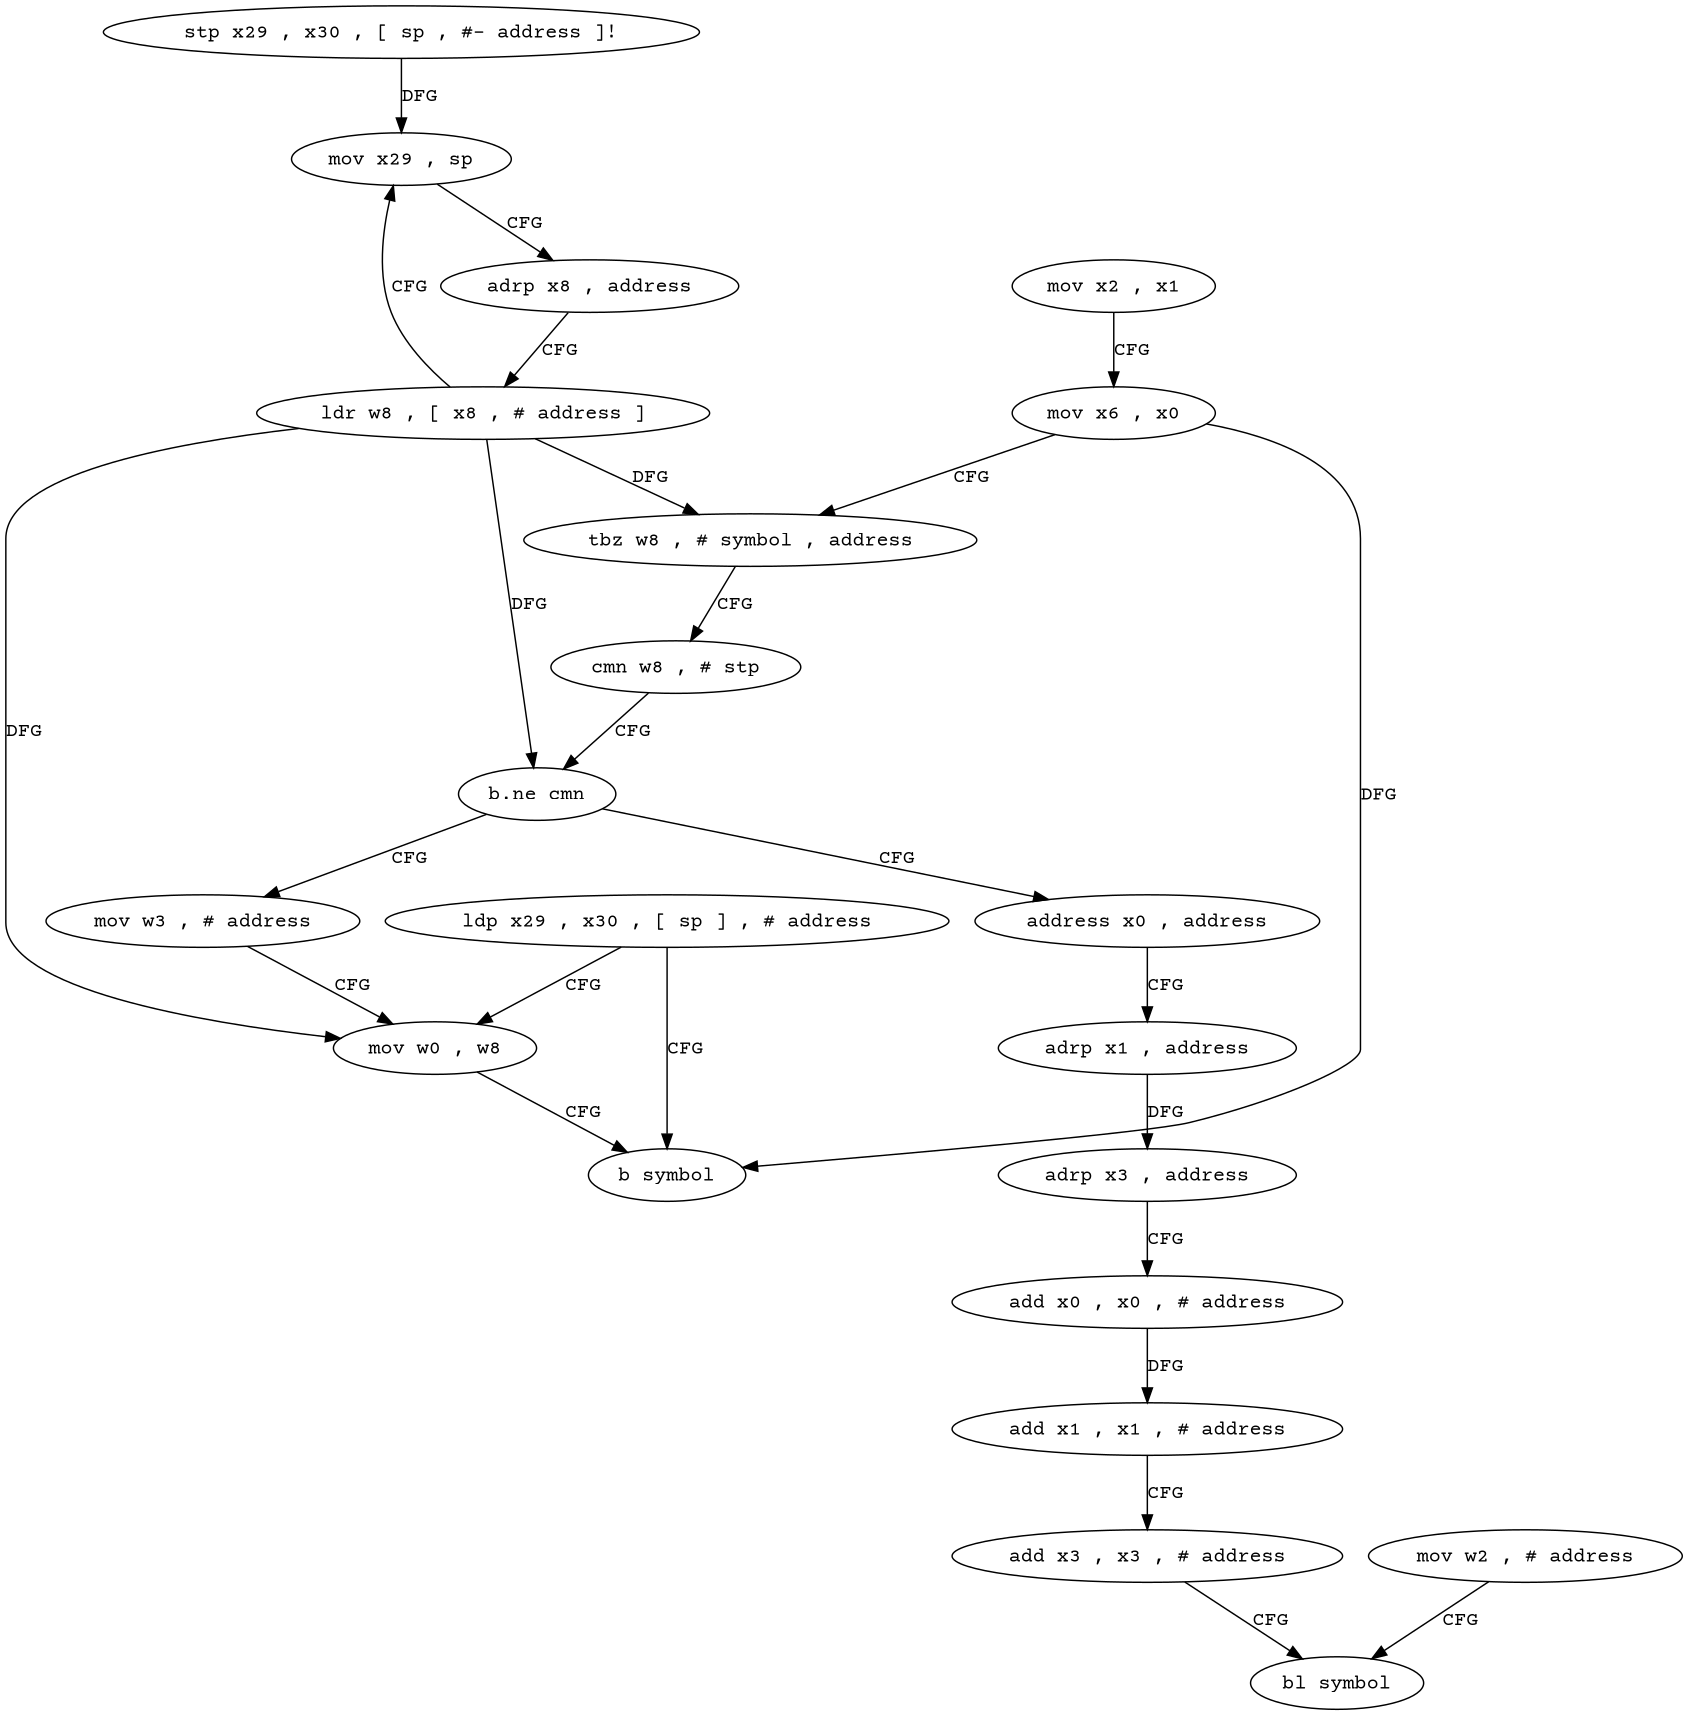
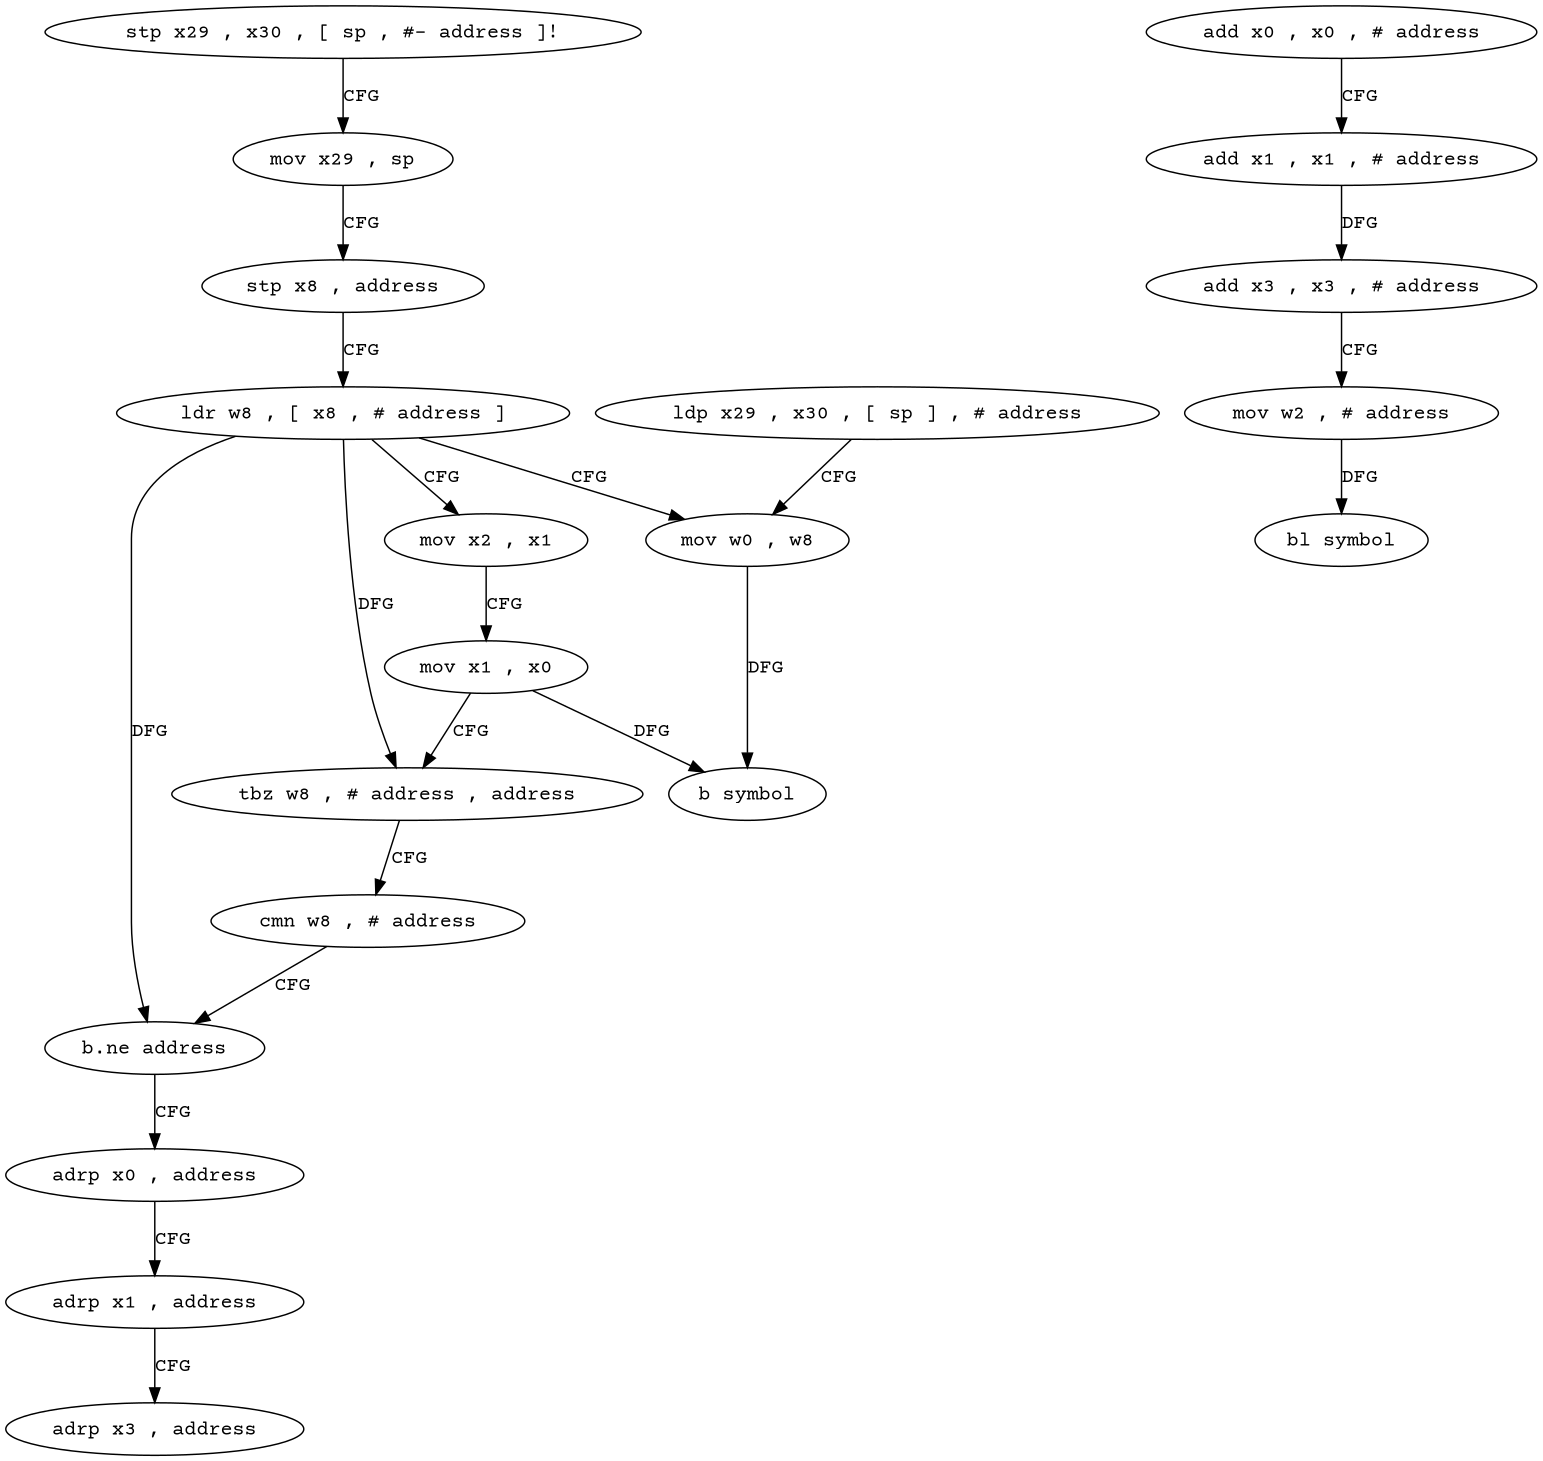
edge "stp x29 , x30 , [ sp , #- address ]!" -> "mov x29 , sp": label "DFG" -> "CFG"
node "adrp x8 , address": label "adrp x8 , address" -> "stp x8 , address"
edge "ldr w8 , [ x8 , # address ]" -> "mov x29 , sp": now "ldr w8 , [ x8 , # address ]" -> "mov x2 , x1"
node "mov x6 , x0": label "mov x6 , x0" -> "mov x1 , x0"
node "tbz w8 , # symbol , address": label "tbz w8 , # symbol , address" -> "tbz w8 , # address , address"
node "cmn w8 , # stp": label "cmn w8 , # stp" -> "cmn w8 , # address"
edge "ldr w8 , [ x8 , # address ]" -> "mov w0 , w8": label "DFG" -> "CFG"
node "b.ne cmn": label "b.ne cmn" -> "b.ne address"
node "mov w3 , # address": removed
node "address x0 , address": label "address x0 , address" -> "adrp x0 , address"
edge "ldp x29 , x30 , [ sp ] , # address" -> "b symbol": removed, label "CFG"
edge "mov w0 , w8" -> "b symbol": label "CFG" -> "DFG"
edge "adrp x1 , address" -> "adrp x3 , address": label "DFG" -> "CFG"
edge "adrp x3 , address" -> "add x0 , x0 , # address": removed, label "CFG"
edge "add x0 , x0 , # address" -> "add x1 , x1 , # address": label "DFG" -> "CFG"
edge "add x1 , x1 , # address" -> "add x3 , x3 , # address": label "CFG" -> "DFG"
edge "add x3 , x3 , # address" -> "bl symbol": now "add x3 , x3 , # address" -> "mov w2 , # address"
edge "mov w2 , # address" -> "bl symbol": label "CFG" -> "DFG"
